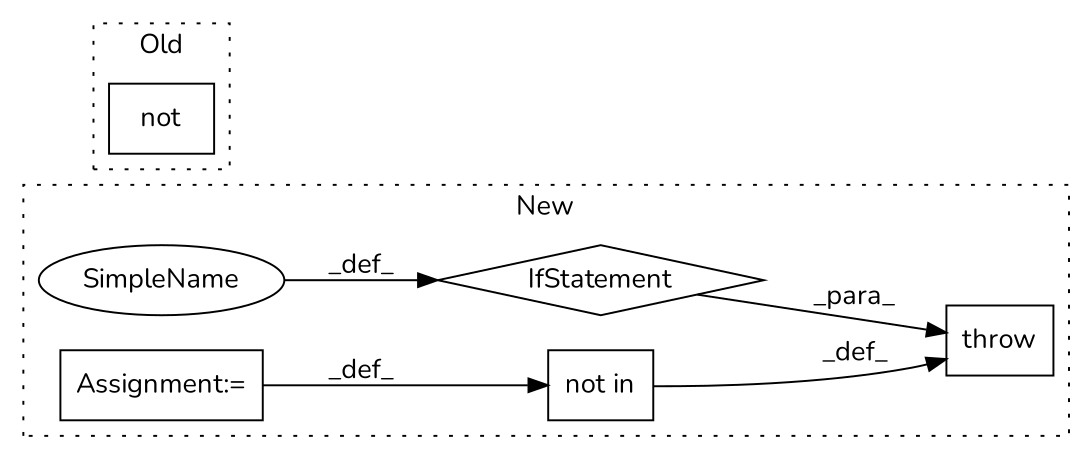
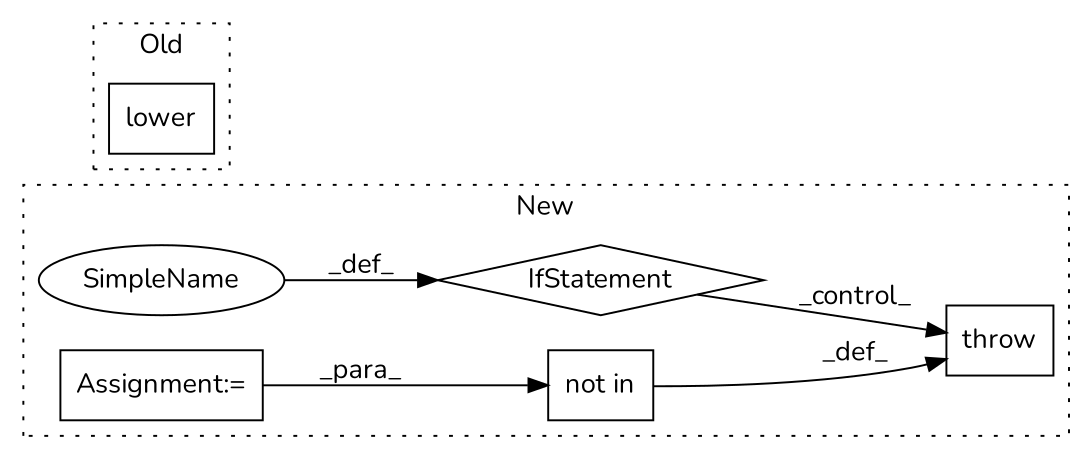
node "not": label "not" -> "lower"
edge "IfStatement" -> "throw": label "_para_" -> "_control_"
edge "Assignment:=" -> "not in": label "_def_" -> "_para_"
